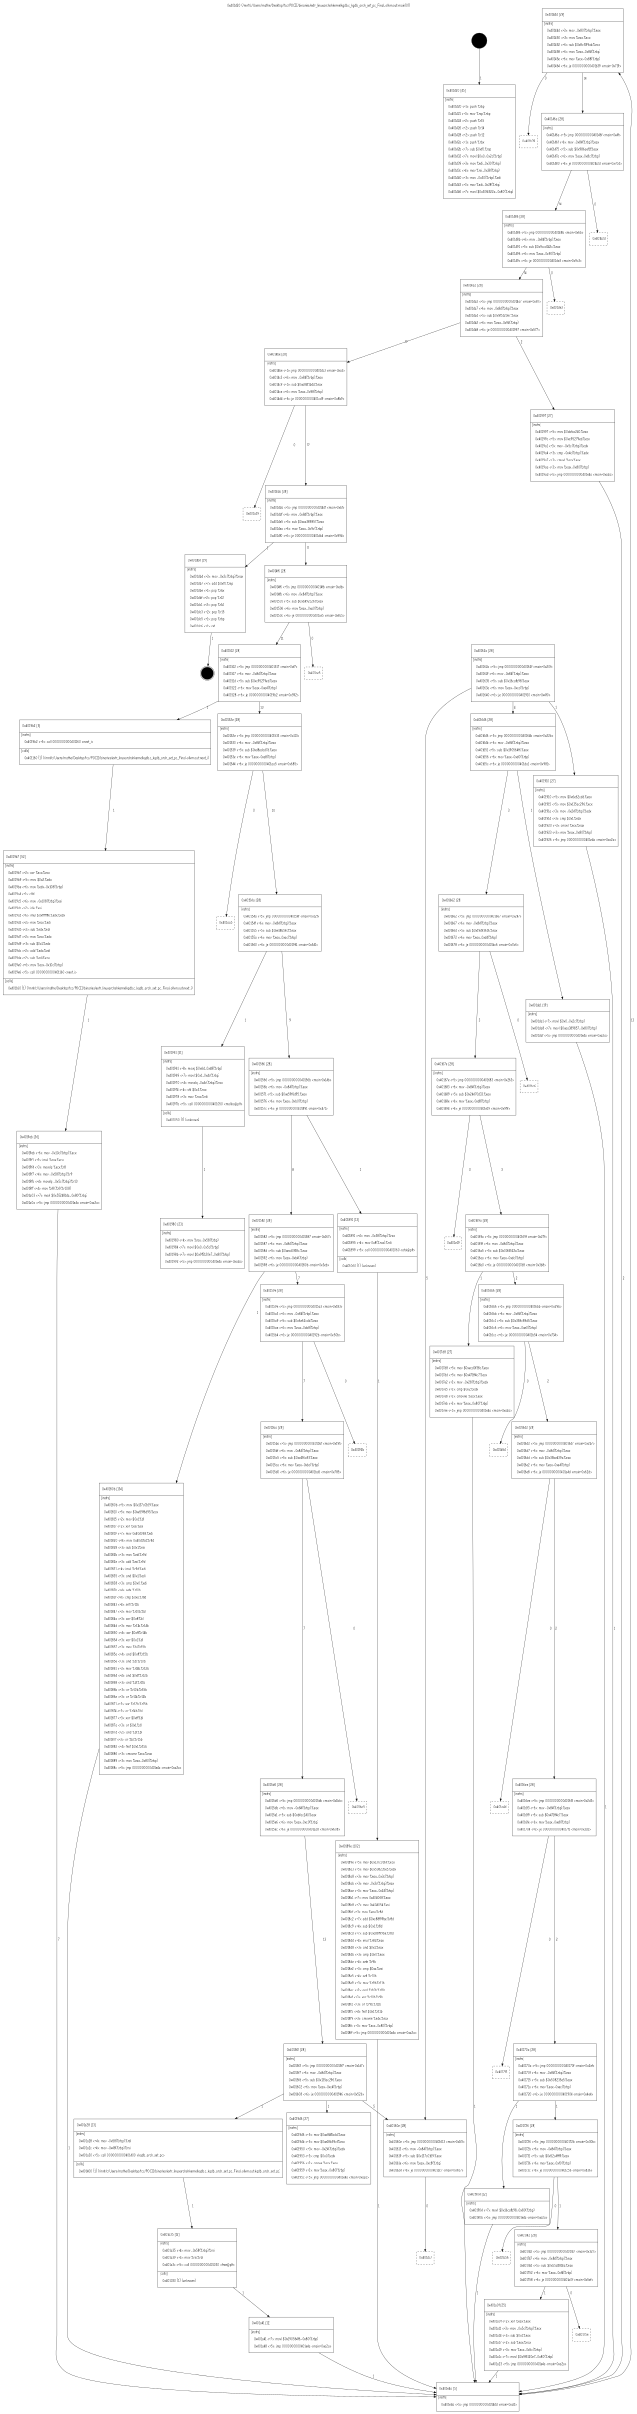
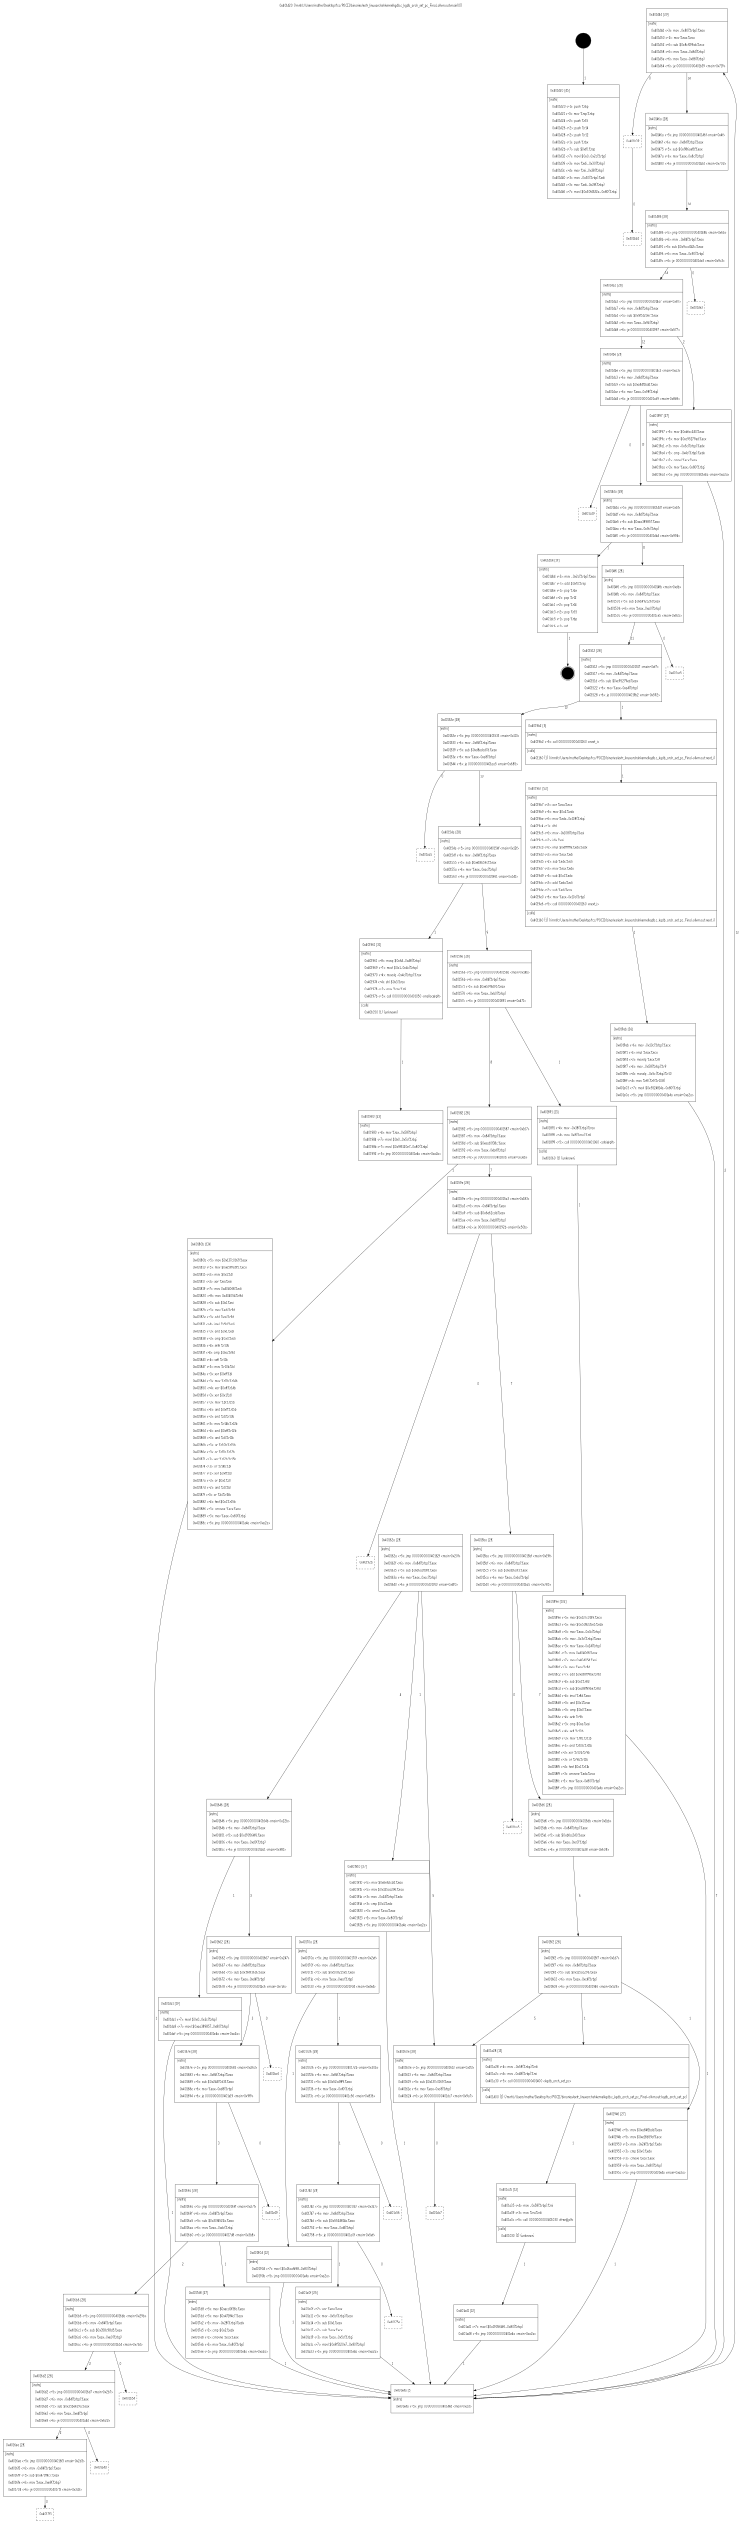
edge "0x40146a [28]" -> "0x401b2d": now "0x401b39" -> "0x401b2d"
edge "0x4016ee [28]" -> "0x40170a [28]": removed, label "2"
edge "0x4015d6 [28]" -> "0x4015f2 [28]": label " 13" -> " 6"
edge "0x401946 [27]" -> "0x401e4a [5]": added, label "1"
